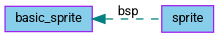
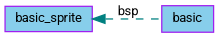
node "sprite": label "sprite" -> "basic"
